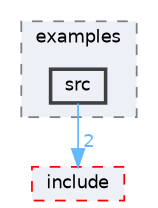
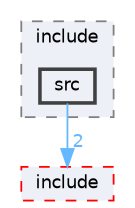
cluster "examples": label "examples" -> "include"
